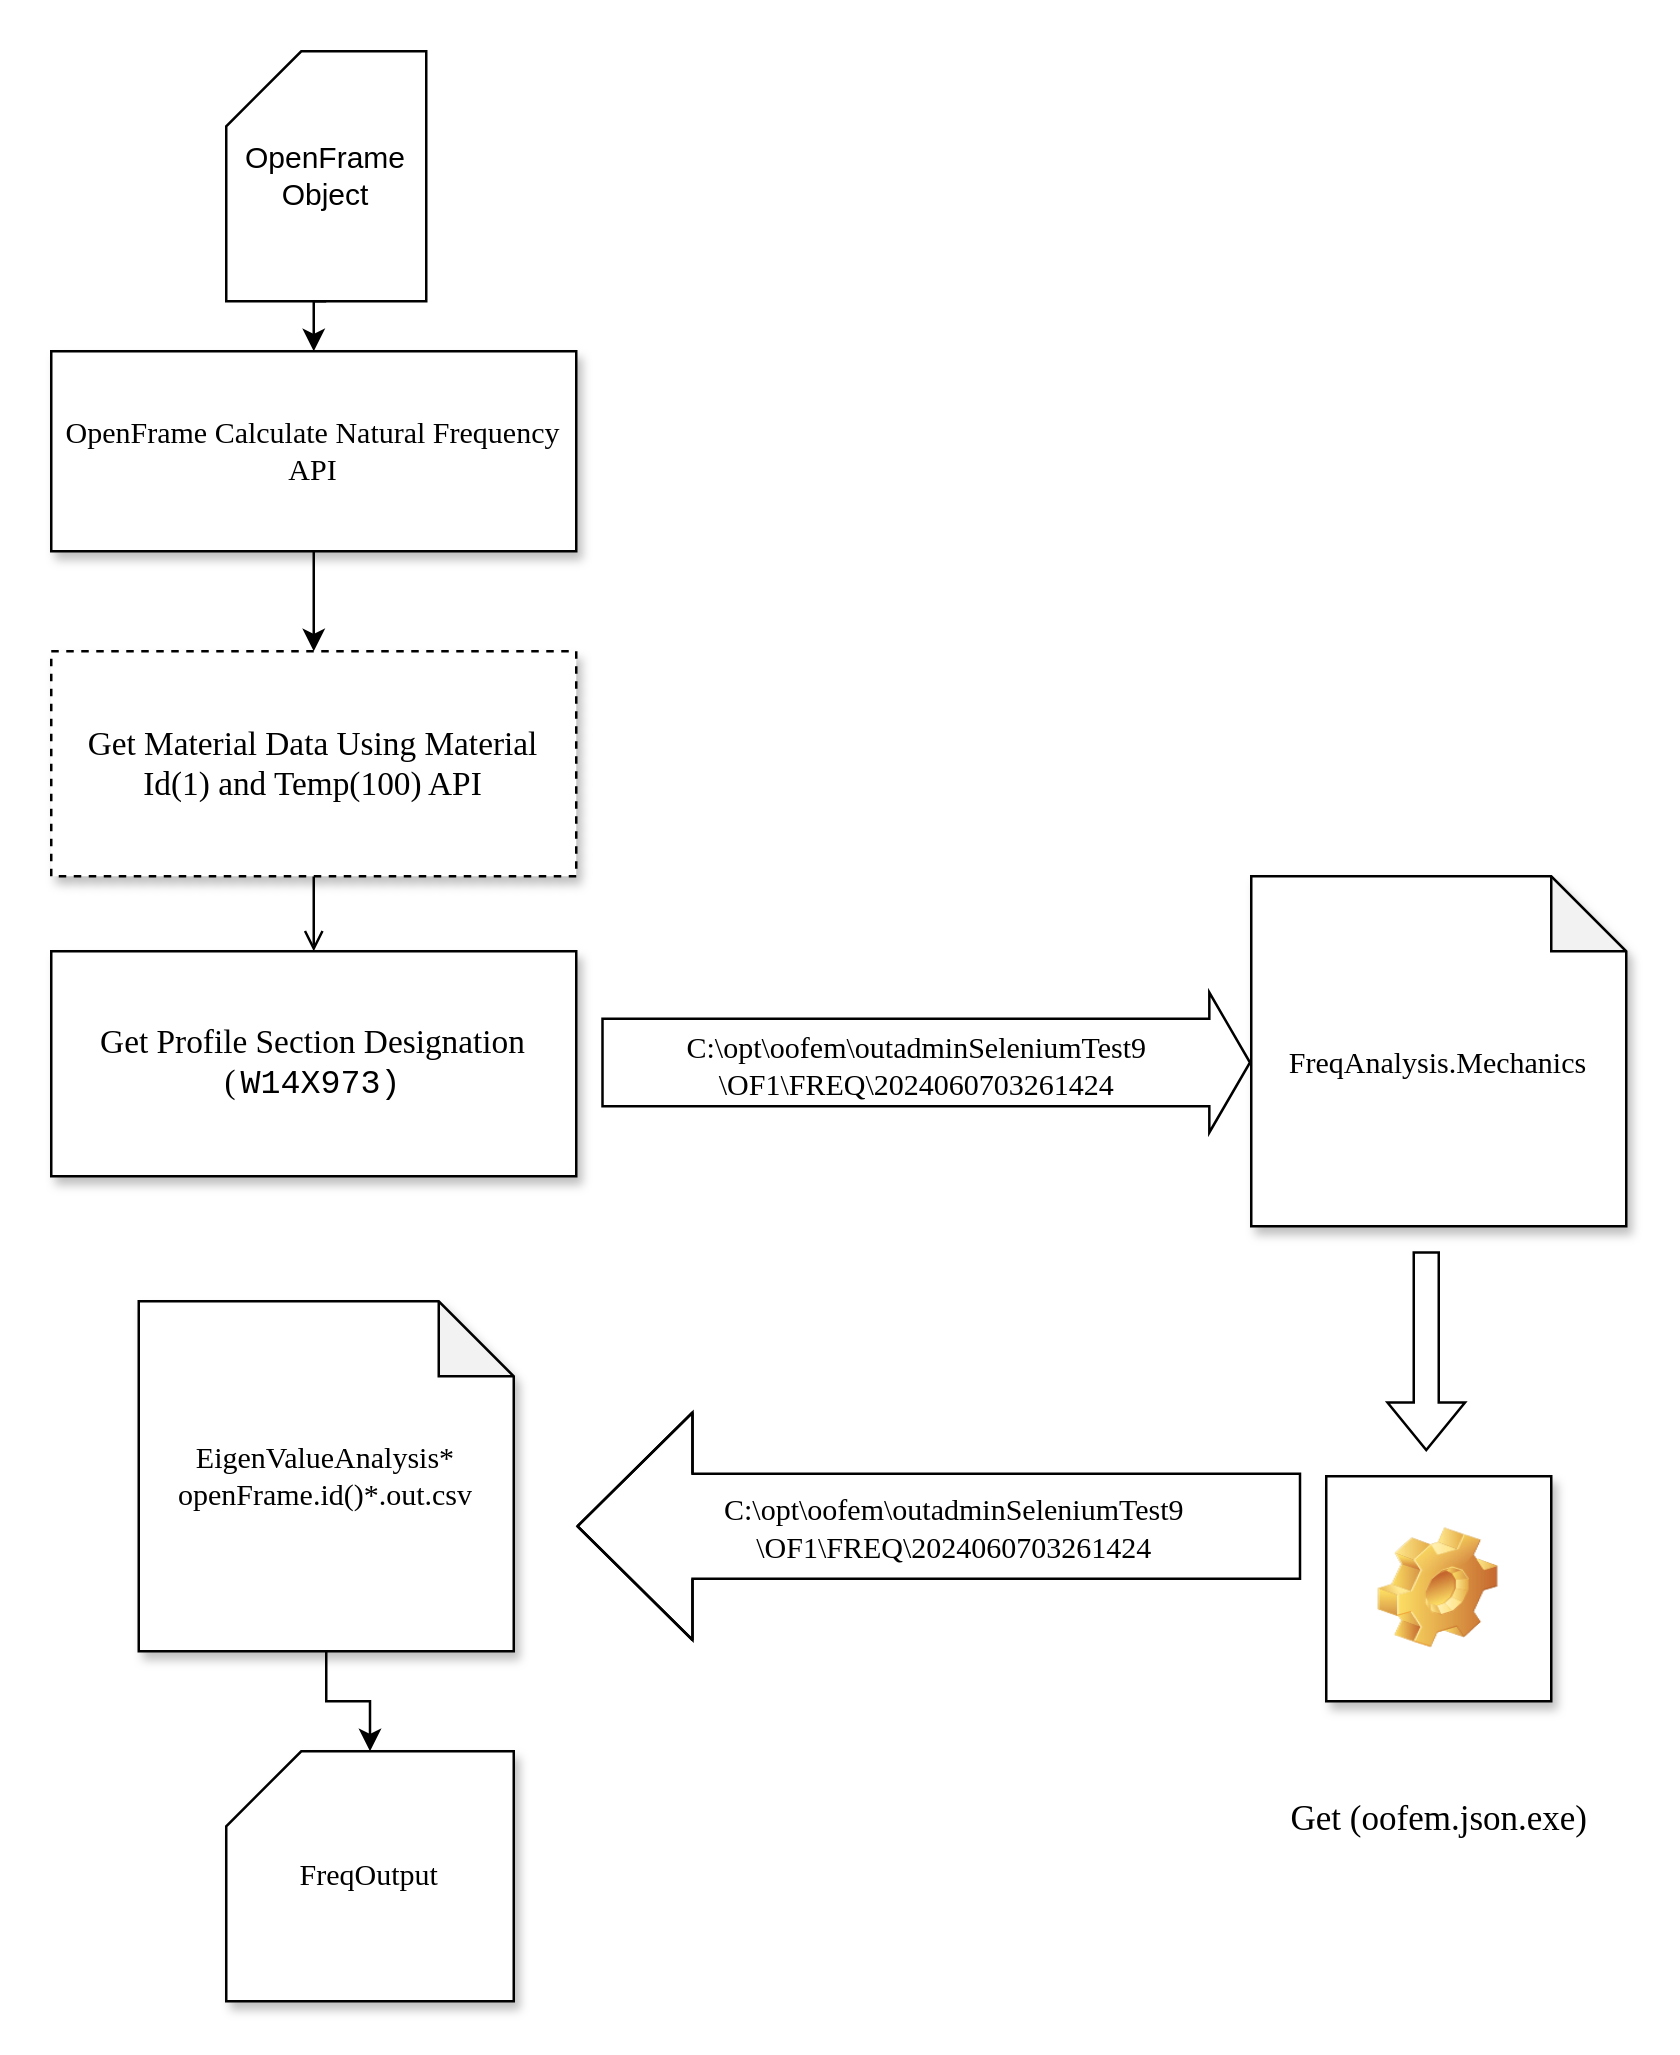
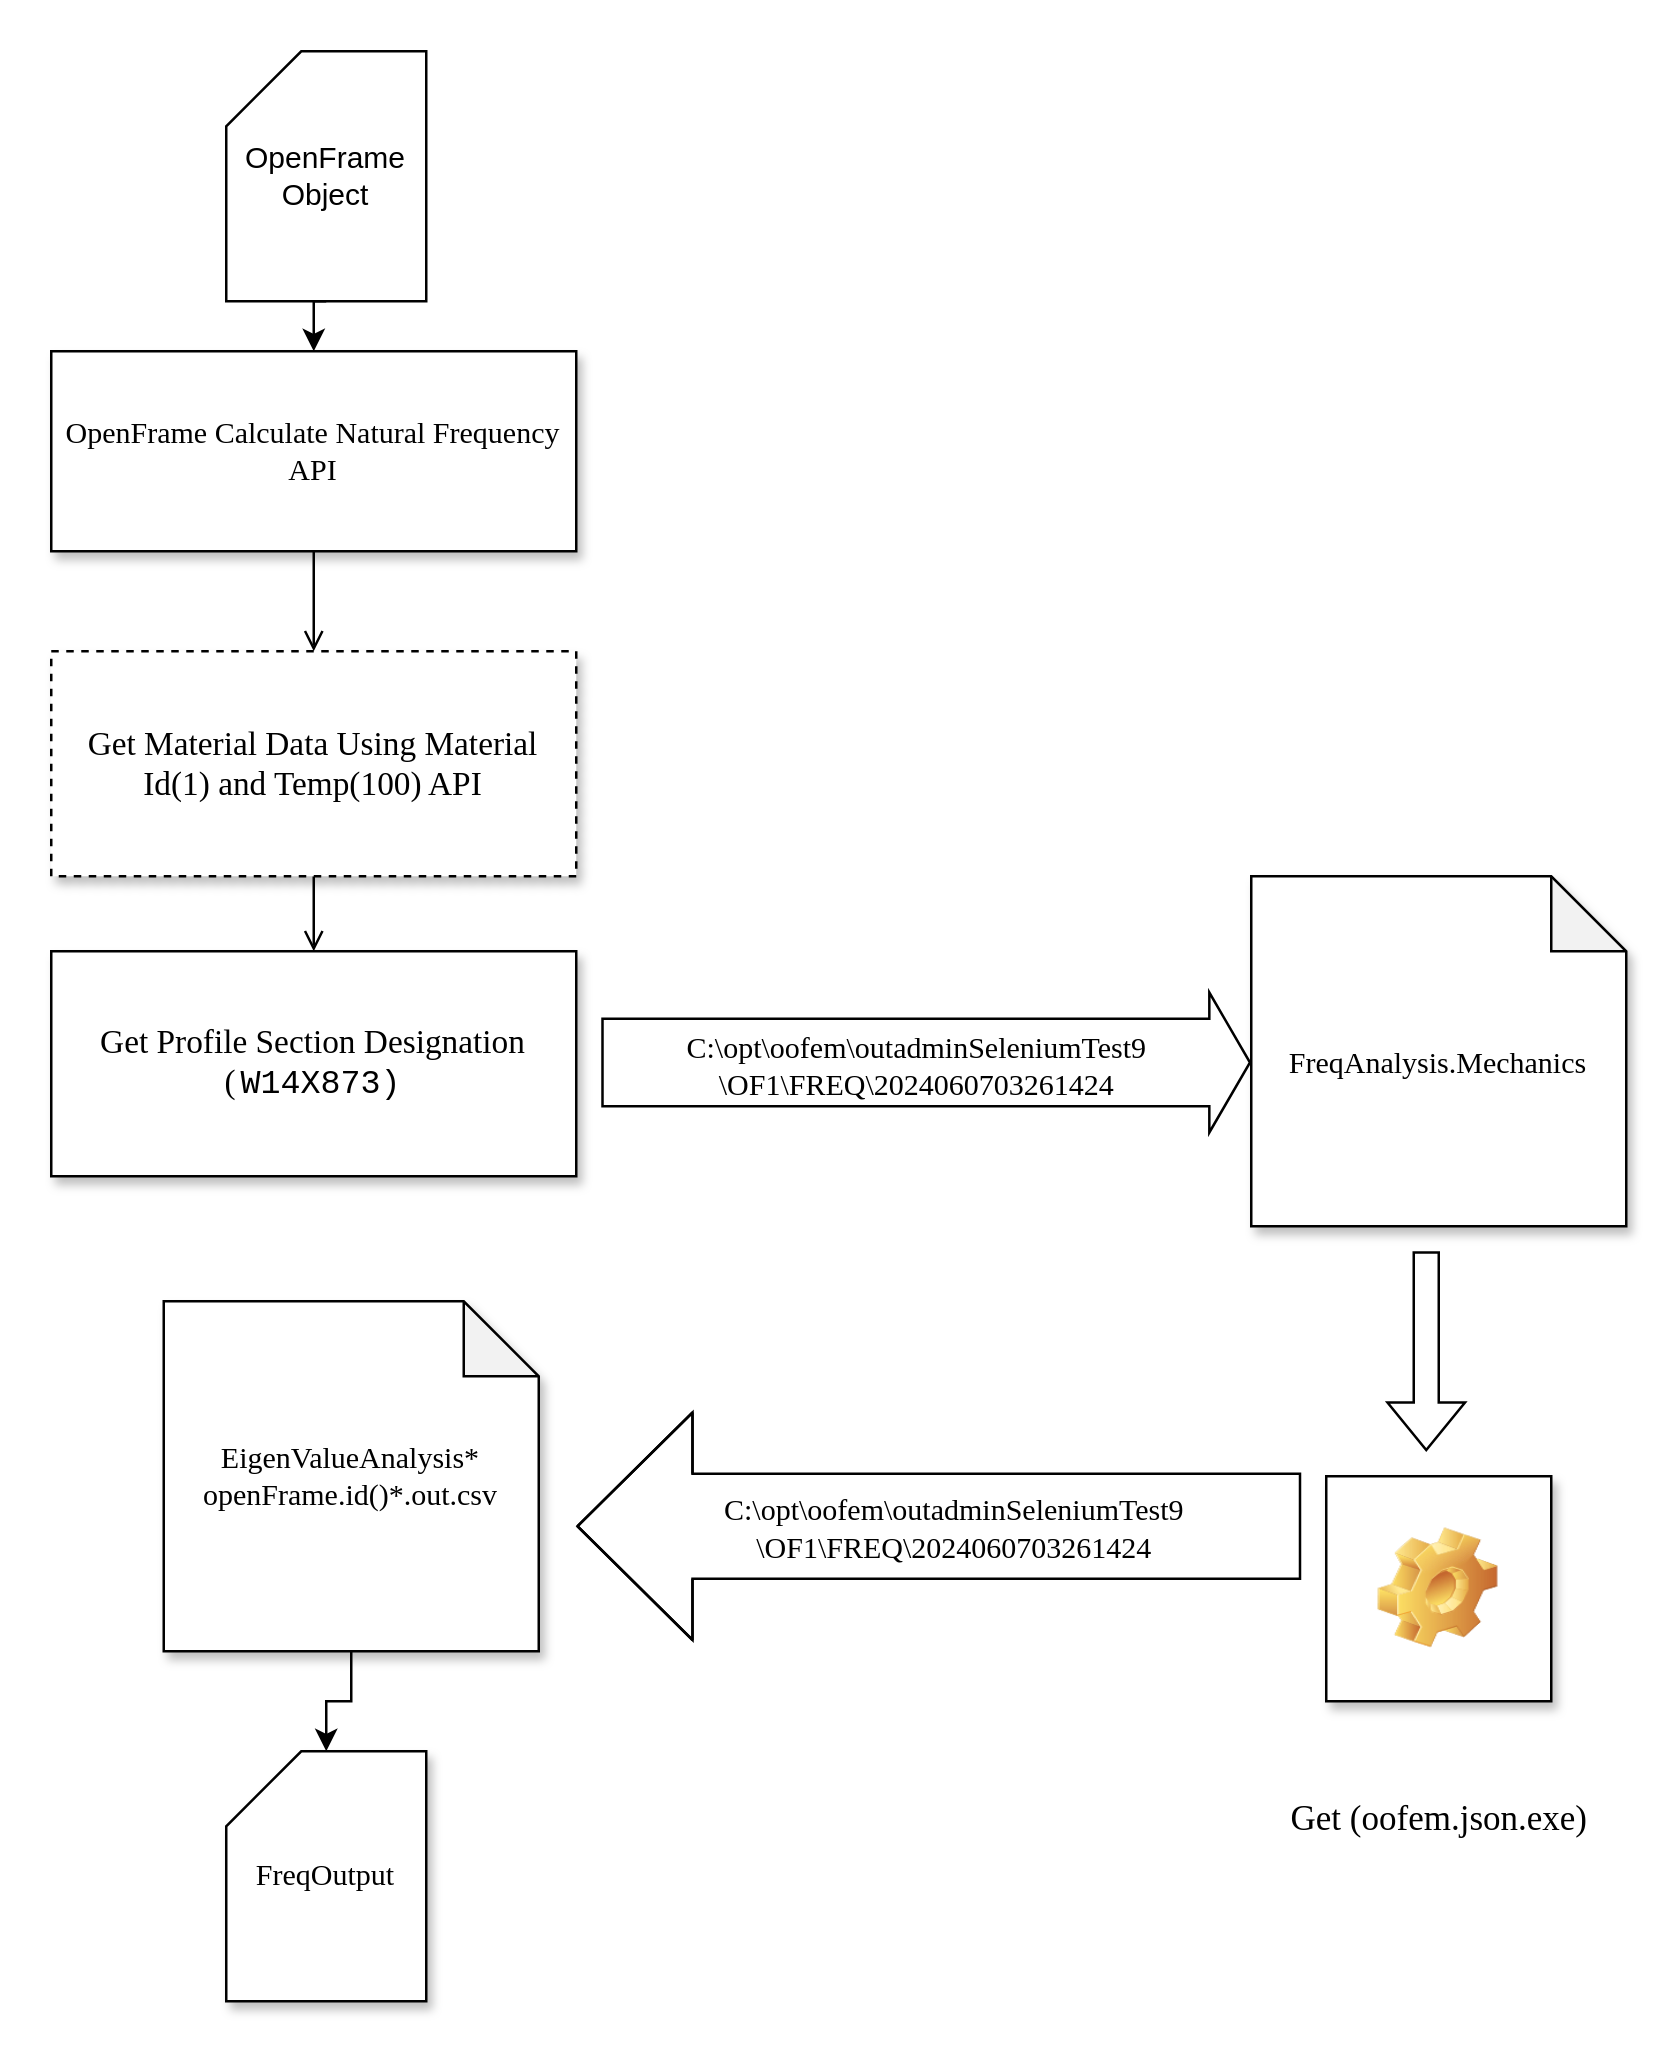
edge "OpenFrame Calculate Natural Frequency API" -> "Get Material Data Using Material Id(1) and Temp(100) API": arrowhead classic -> open
node "Get Profile Section Designation (W14X973)": label "Get Profile Section Designation (W14X973)" -> "Get Profile Section Designation (W14X873)"
node "EigenValueAnalysis* openFrame.id()*.out.csv": moved (326, 1476) -> (351, 1476)
node "FreqOutput": size 288x250 -> 200x250
